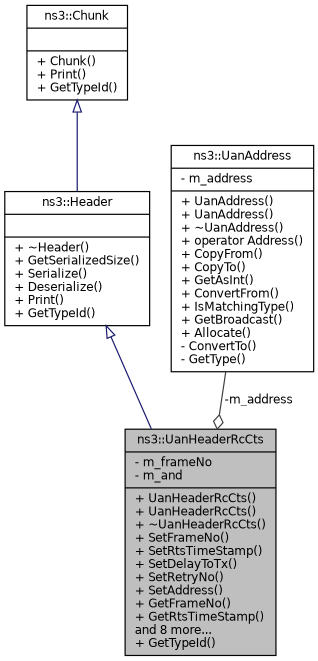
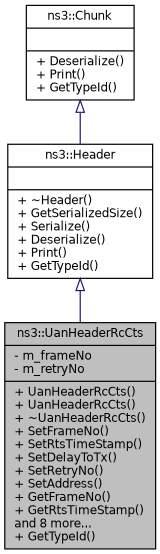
node "ns3::Chunk": text "+ Chunk()" -> "+ Deserialize()"
node "ns3::UanAddress": removed
node "ns3::UanHeaderRcCts": text "- m_and" -> "- m_retryNo"
